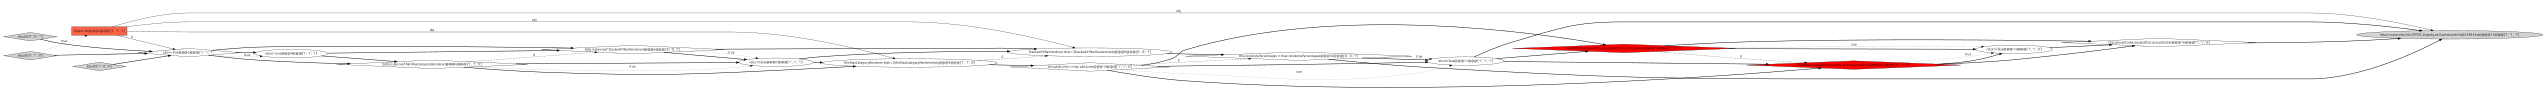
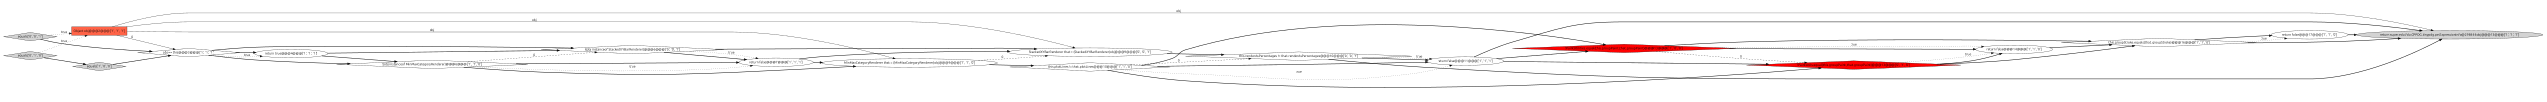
edge "equals['0', '0', '1']" -> "Object obj@@@2@@@['1', '1', '1']": added, label "true"
node "return false@@@17@@@['1', '1', '0']": added
edge "equals['0', '1', '0']" -> "obj == this@@@3@@@['1', '1', '1']": now "equals['0', '1', '0']" -> "equals['1', '0', '0']"
